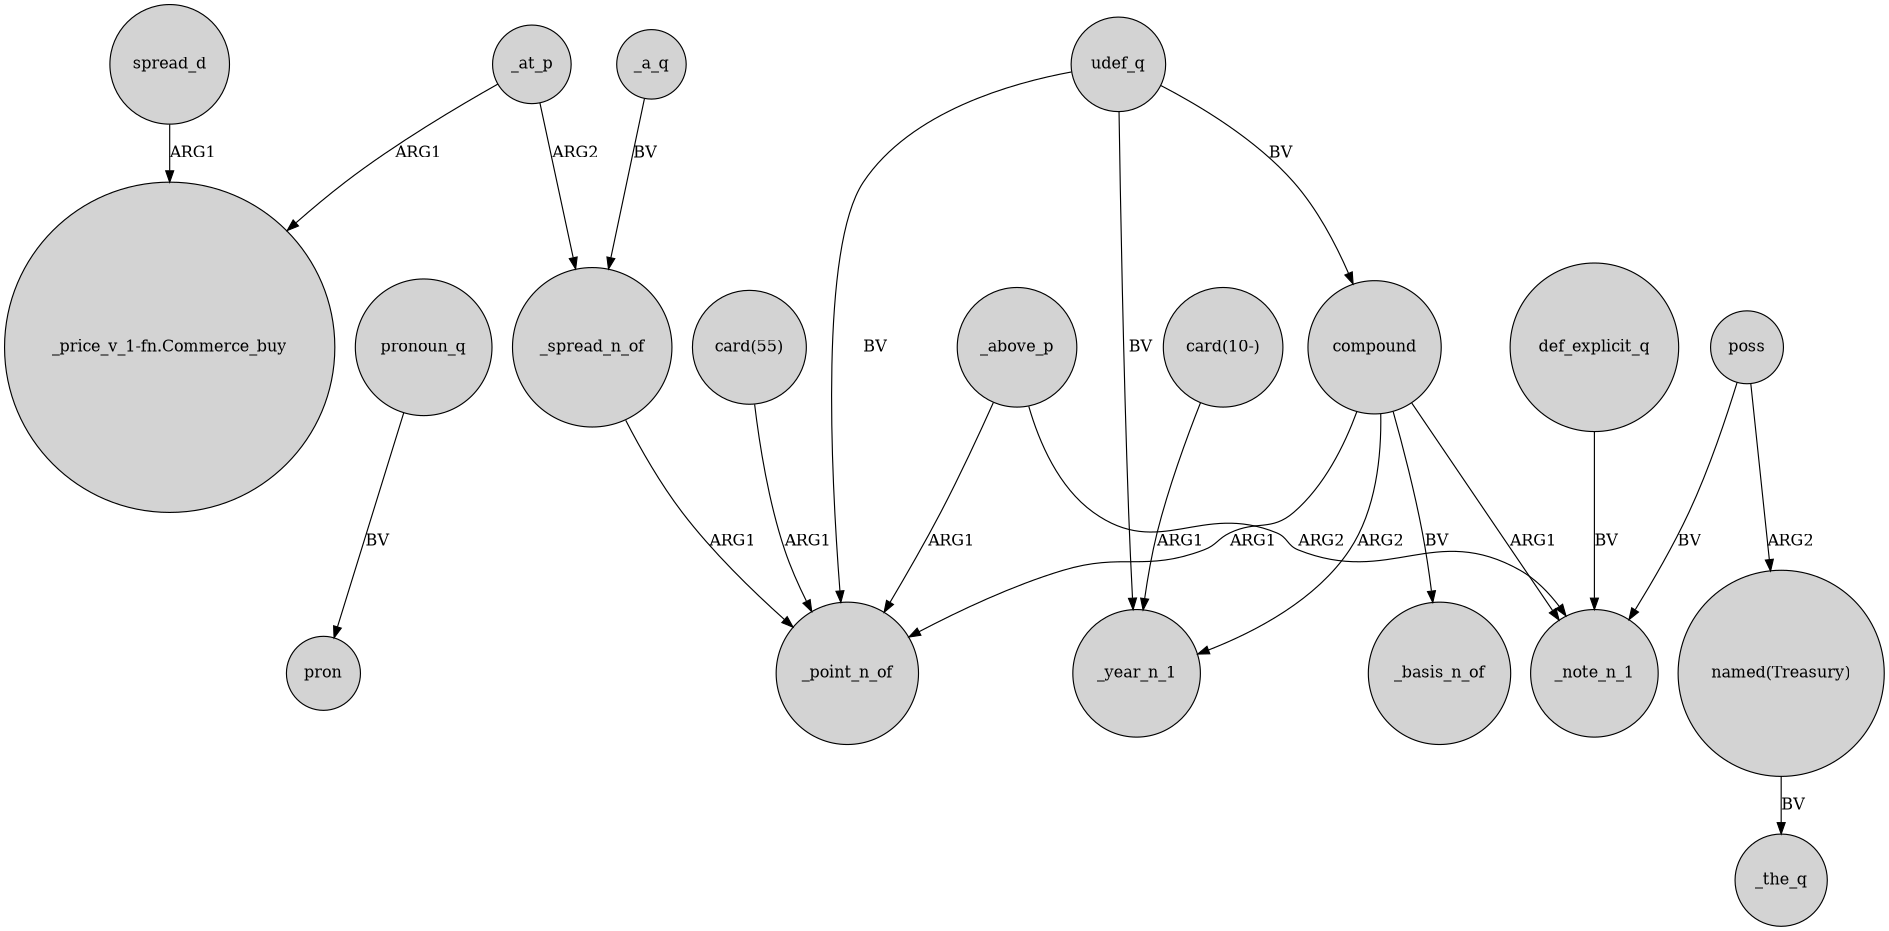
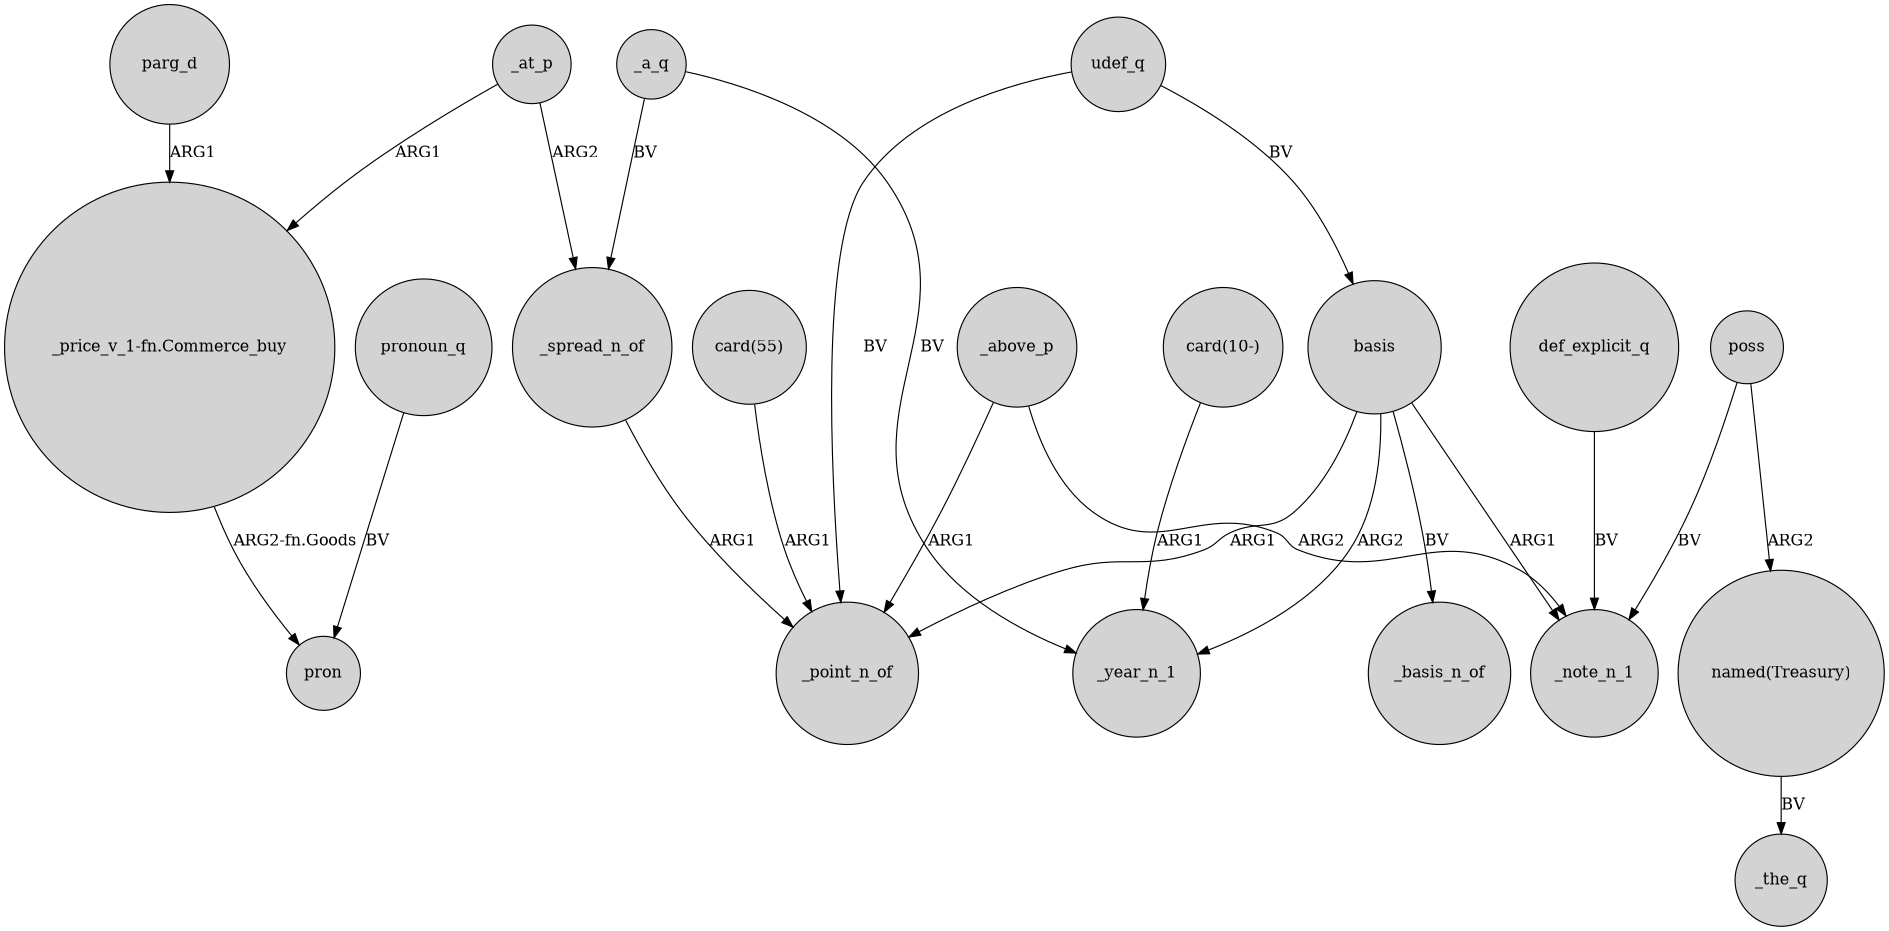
node "spread_d": label "spread_d" -> "parg_d"
node "compound": label "compound" -> "basis"
edge "udef_q" -> "_year_n_1": now "_a_q" -> "_year_n_1"
edge "_price_v_1-fn.Commerce_buy" -> "pron": added, label "ARG2-fn.Goods"
